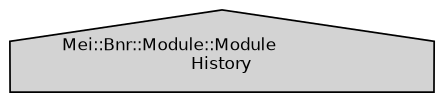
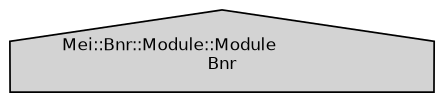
node "Mei::Bnr::Module::Module History": label "Mei::Bnr::Module::Module History" -> "Mei::Bnr::Module::Module Bnr"
